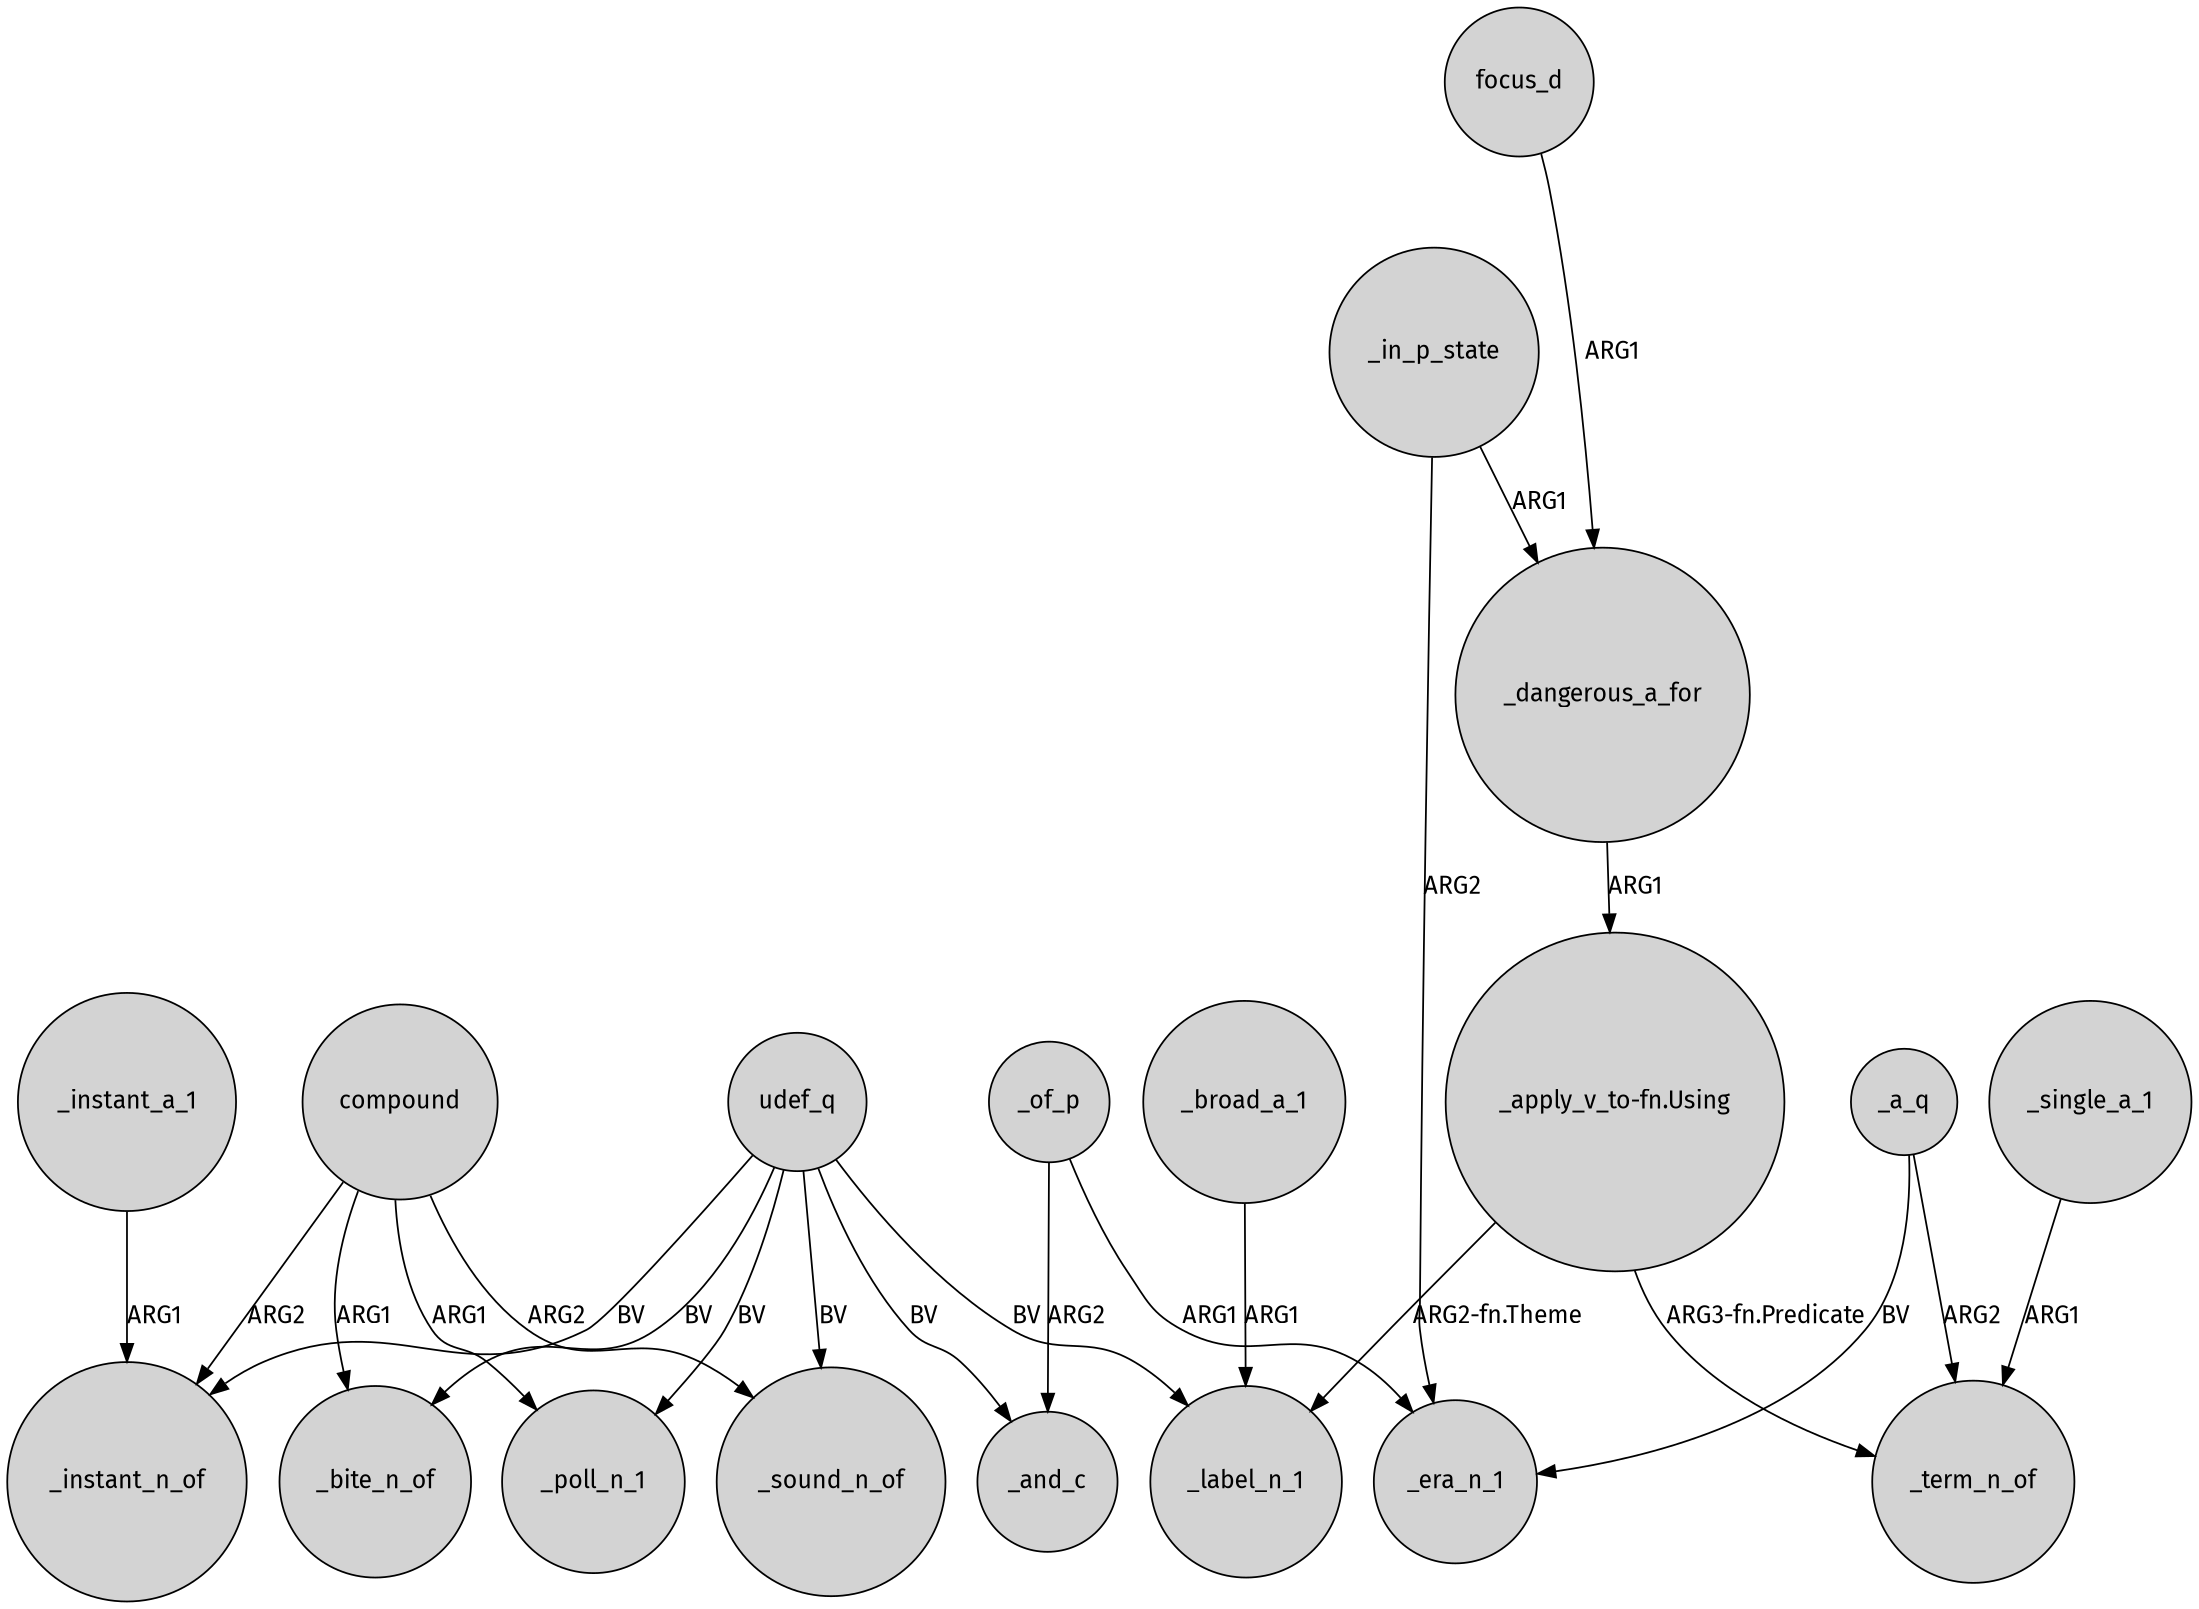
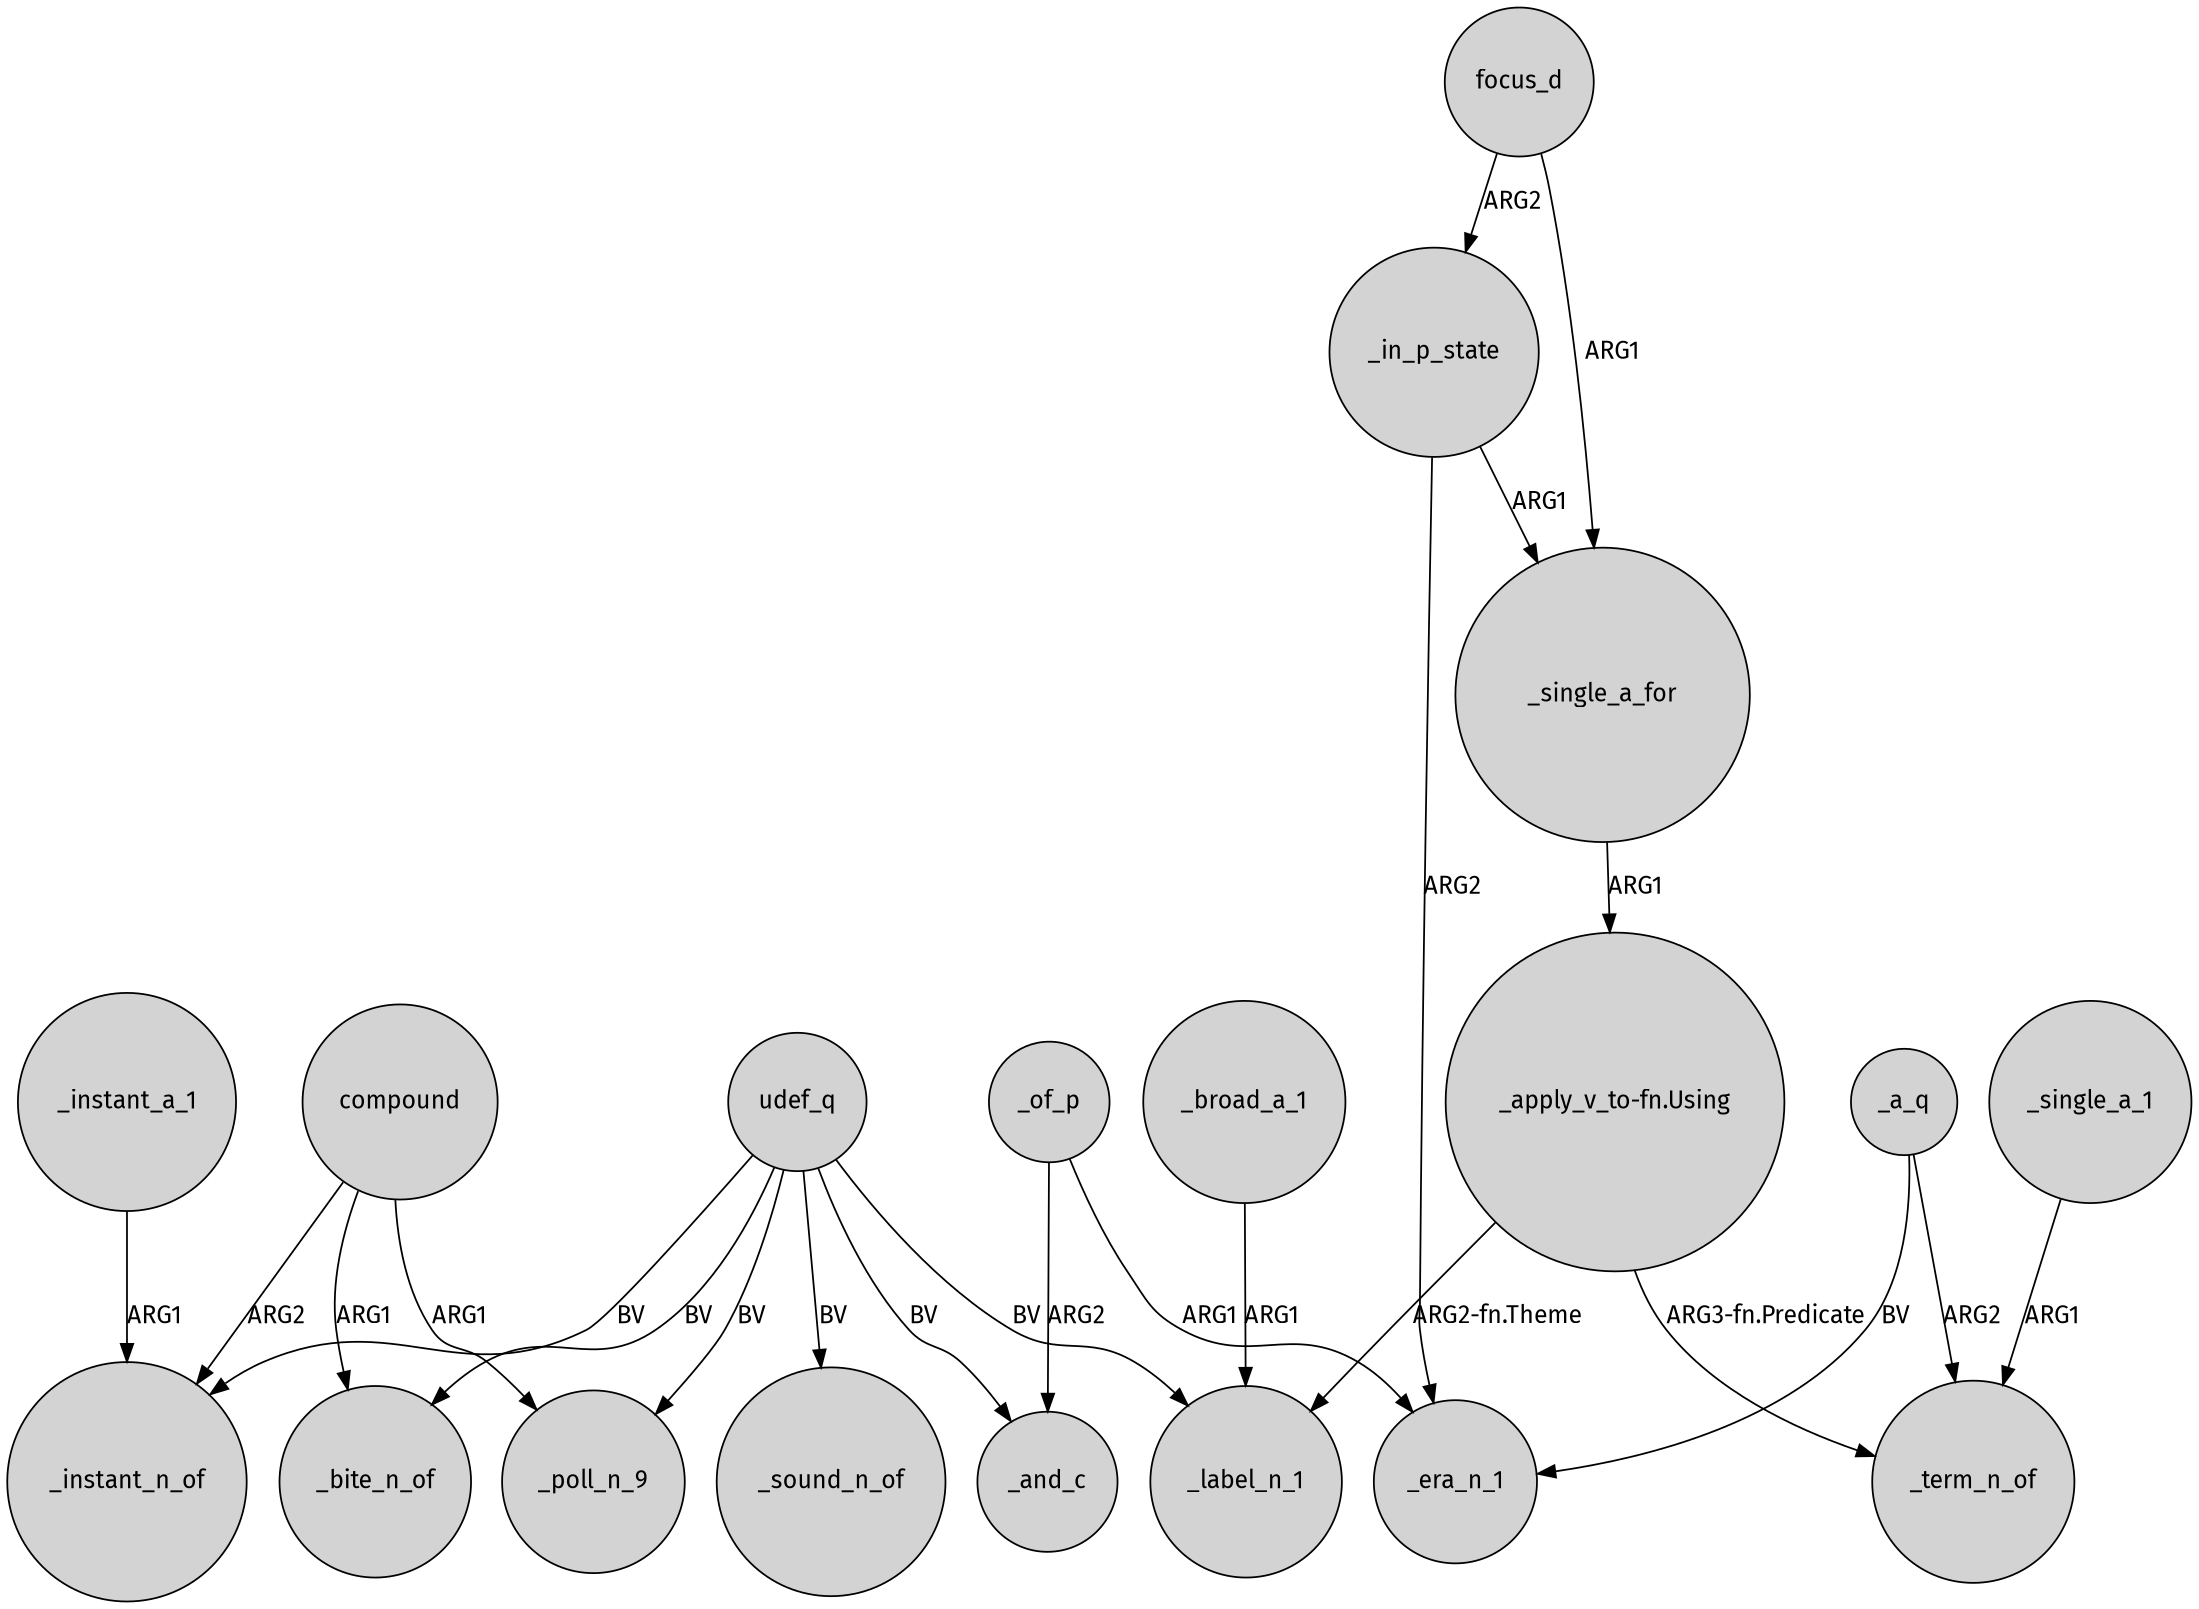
edge "focus_d" -> "_in_p_state": added, label "ARG2"
node "_dangerous_a_for": label "_dangerous_a_for" -> "_single_a_for"
edge "compound" -> "_sound_n_of": removed, label "ARG2"
node "_poll_n_1": label "_poll_n_1" -> "_poll_n_9"
